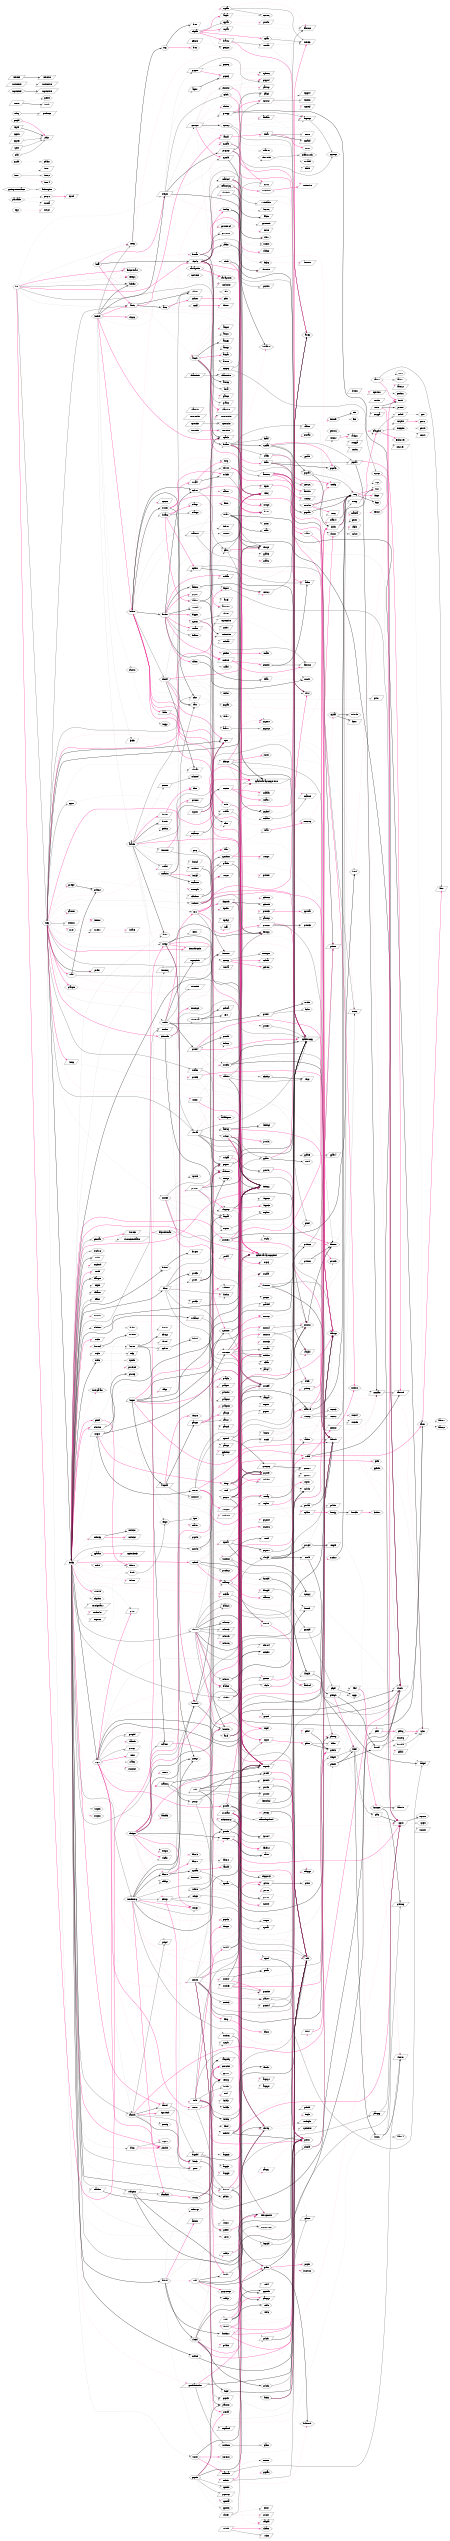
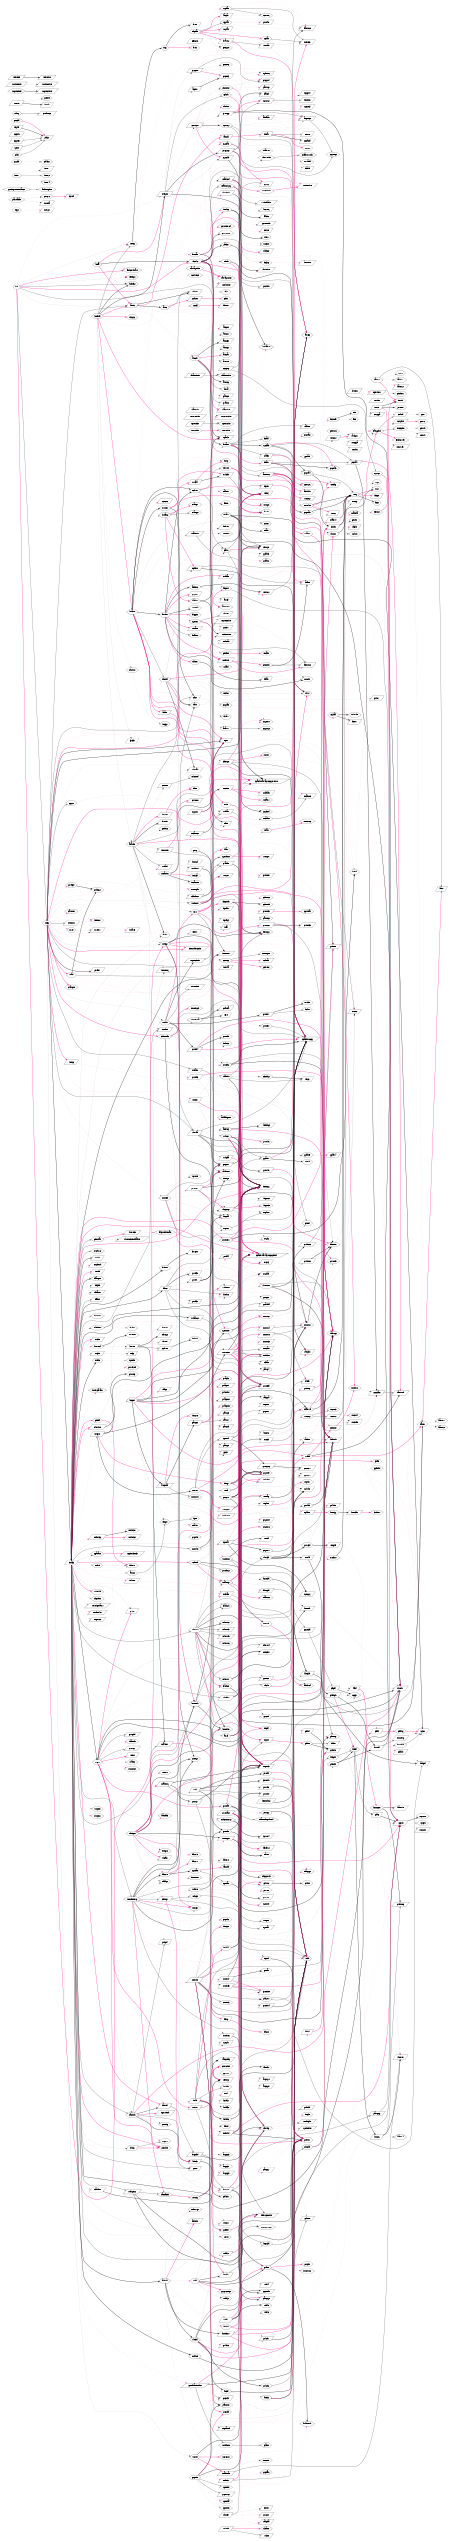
edge "rdctrl2" -> "uarray_size": style dotted -> bold
edge "gaugm" -> "paug3": style bold -> dotted
node "gpfndx2z": label "gpfndx2z" -> "ppi2z"
node "fixef0": label "fixef0" -> "lattc0"
